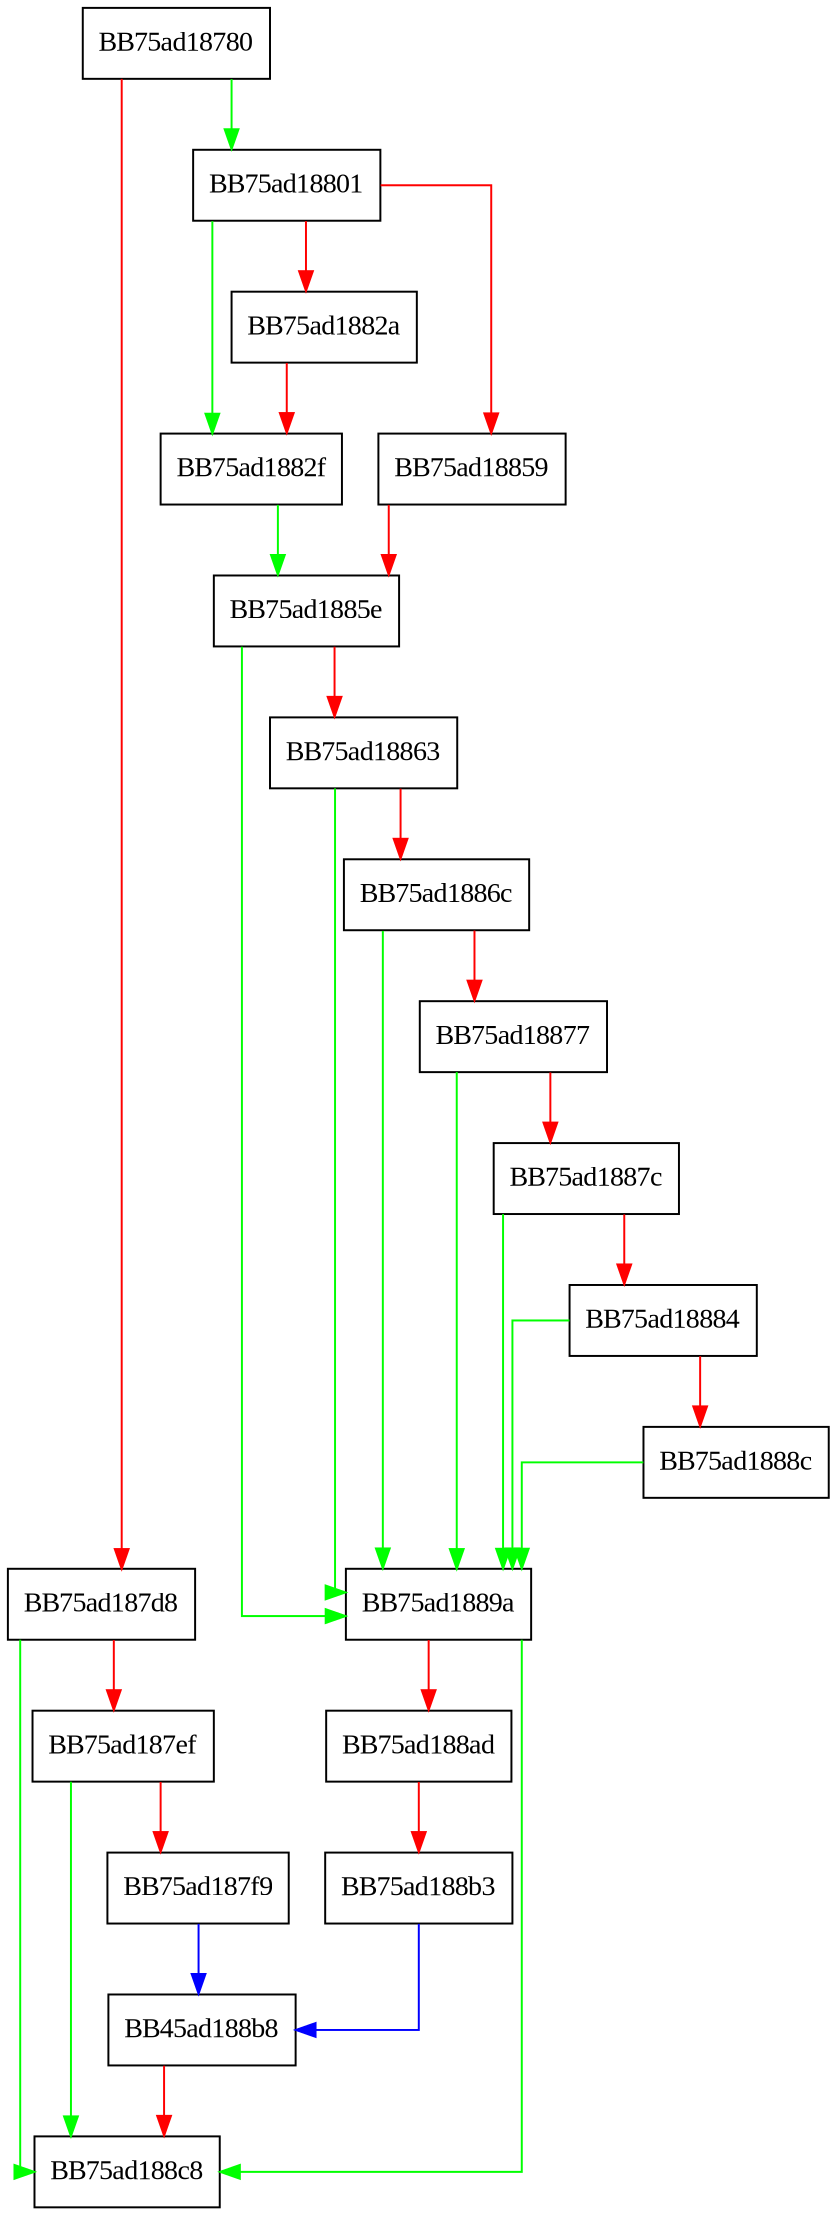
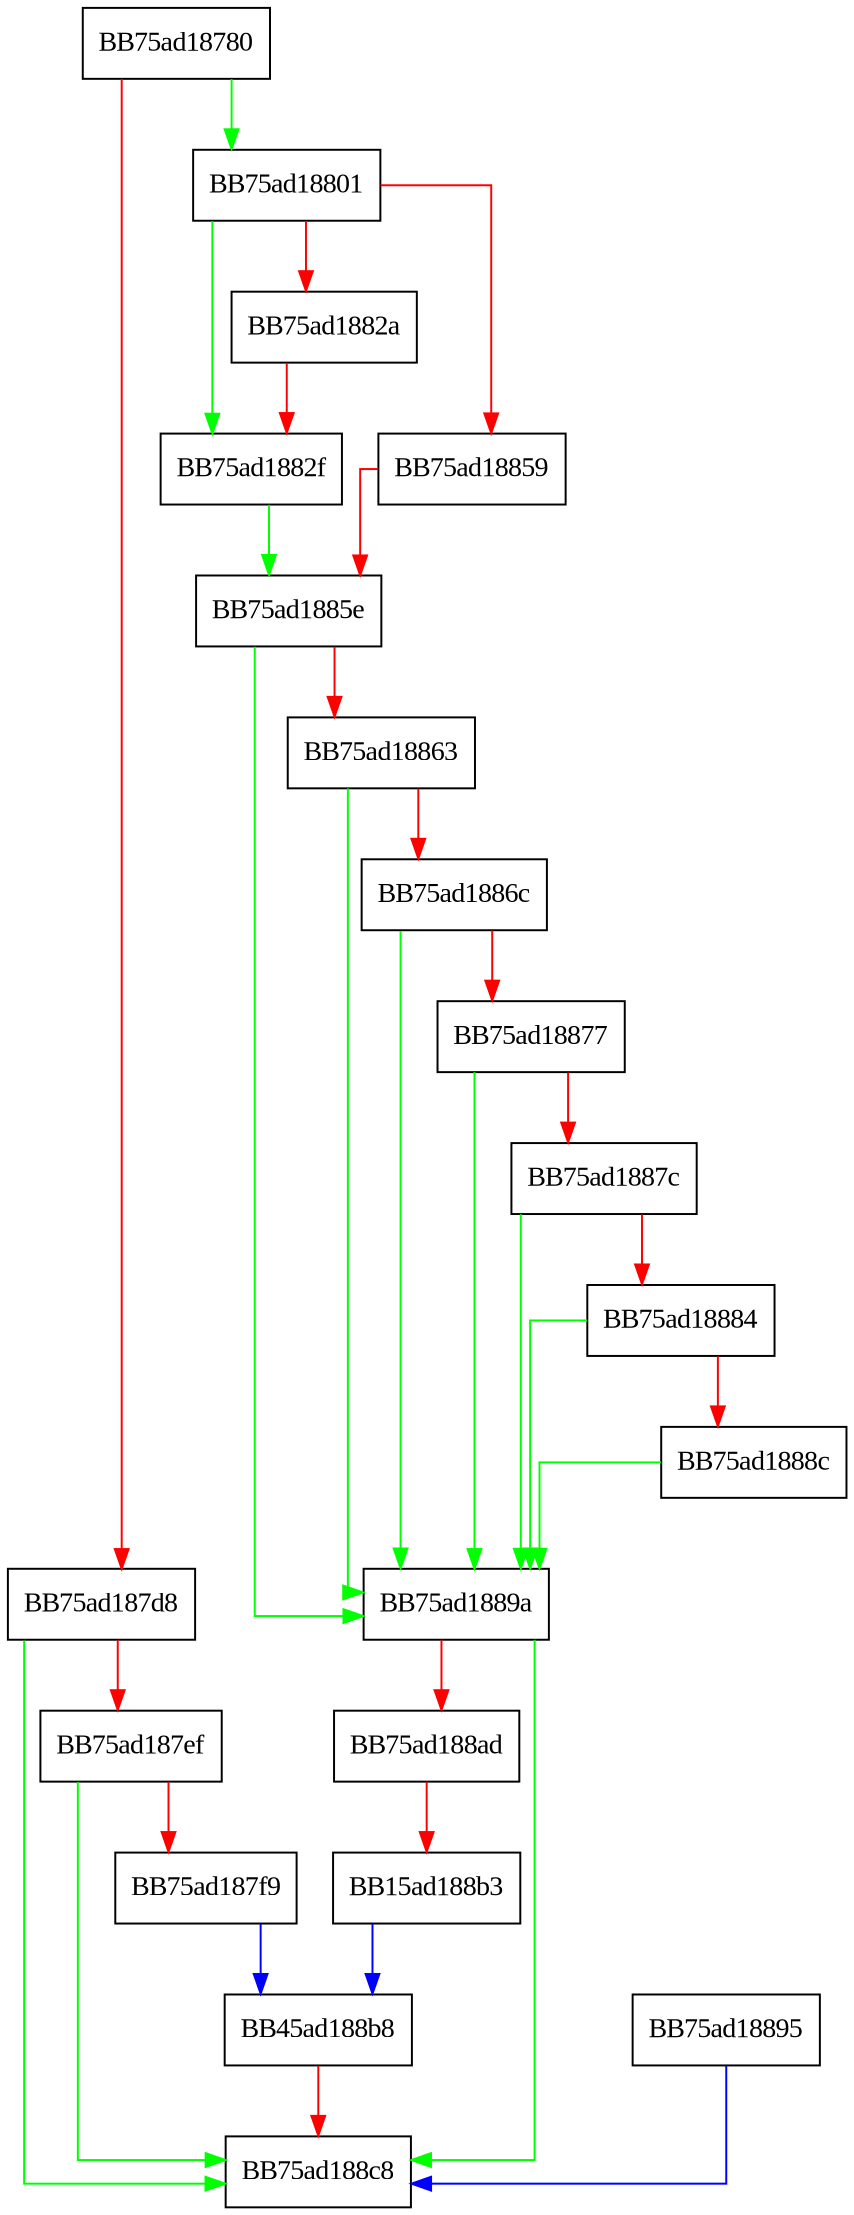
node "BB75ad188b3": label "BB75ad188b3" -> "BB15ad188b3"
node "BB75ad18895": added
